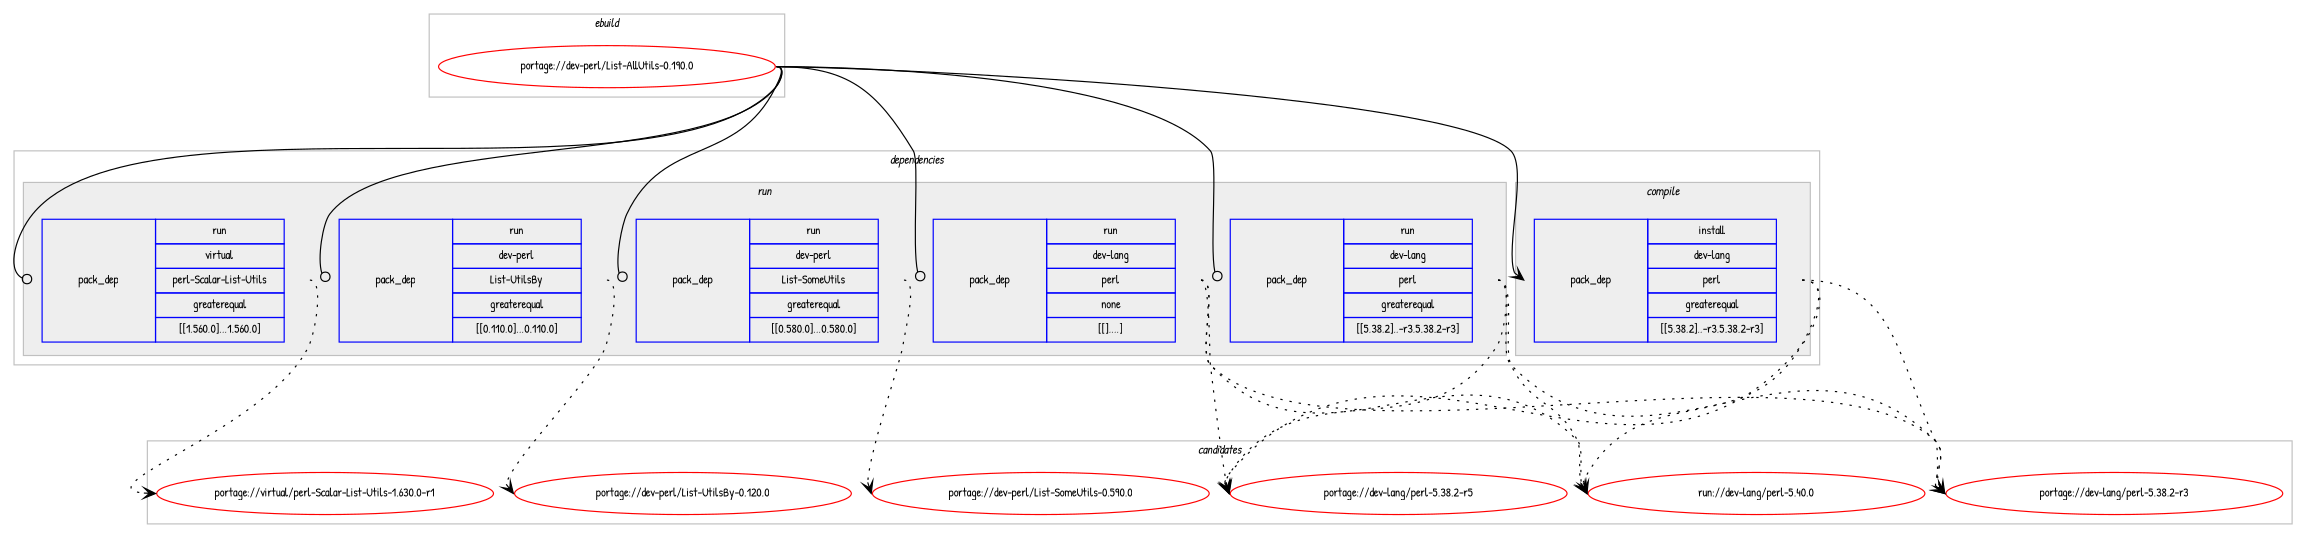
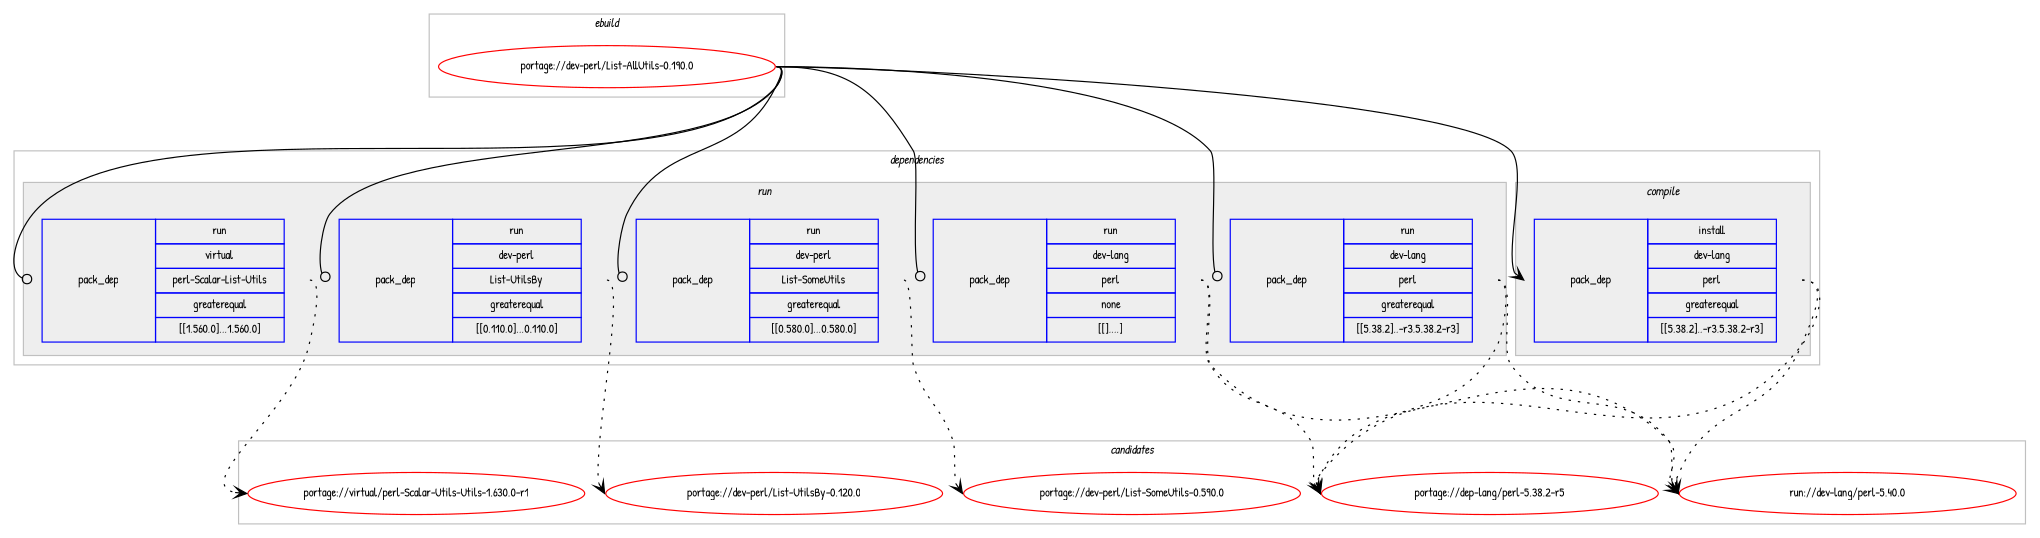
node "portage://virtual/perl-Scalar-List-Utils-1.630.0-r1": label "portage://virtual/perl-Scalar-List-Utils-1.630.0-r1" -> "portage://virtual/perl-Scalar-Utils-Utils-1.630.0-r1"
node "portage://dev-lang/perl-5.38.2-r5": label "portage://dev-lang/perl-5.38.2-r5" -> "portage://dep-lang/perl-5.38.2-r5"
node "portage://dev-lang/perl-5.38.2-r3": removed
